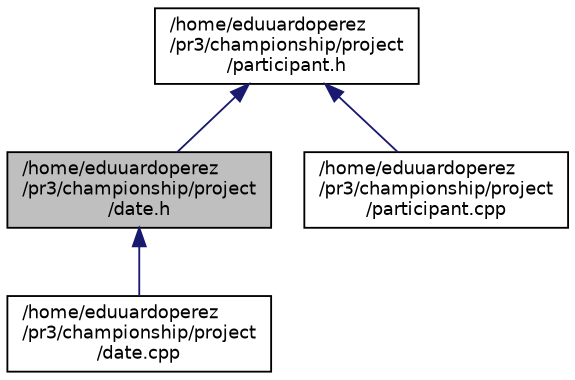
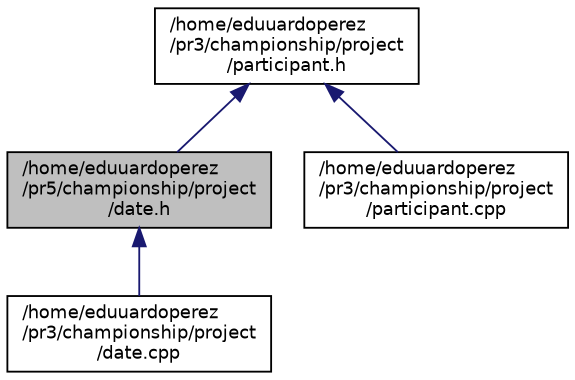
node "/home/eduuardoperez /pr3/championship/project /date.h": label "/home/eduuardoperez /pr3/championship/project /date.h" -> "/home/eduuardoperez /pr5/championship/project /date.h"
